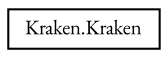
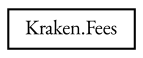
node "Kraken.Kraken": label "Kraken.Kraken" -> "Kraken.Fees"
